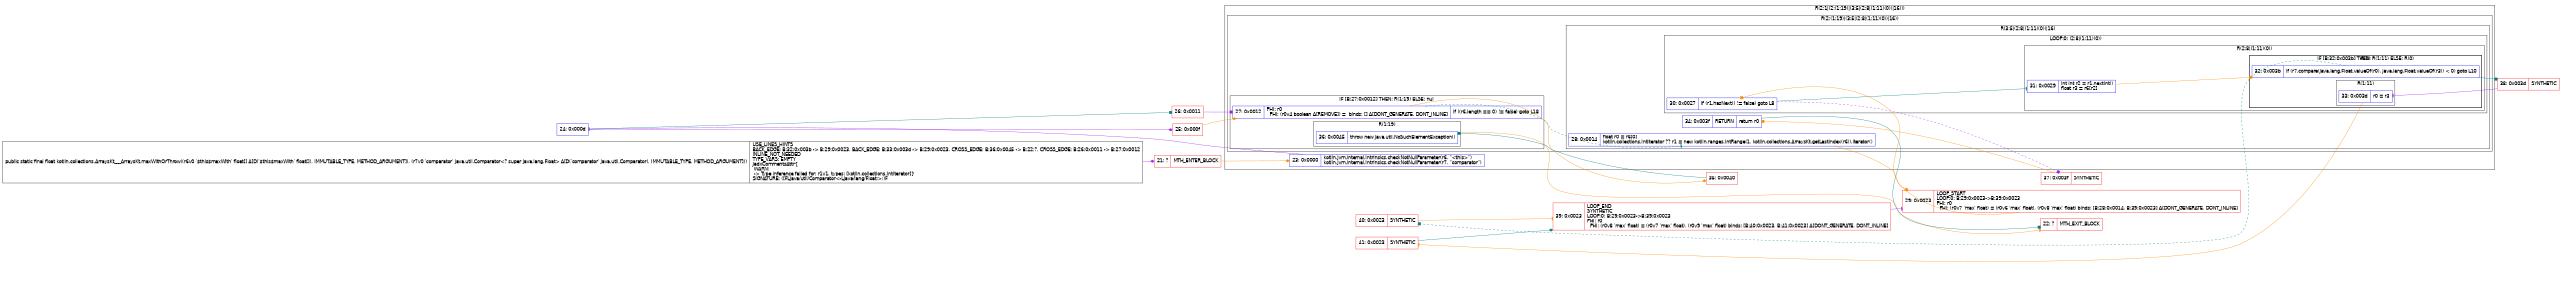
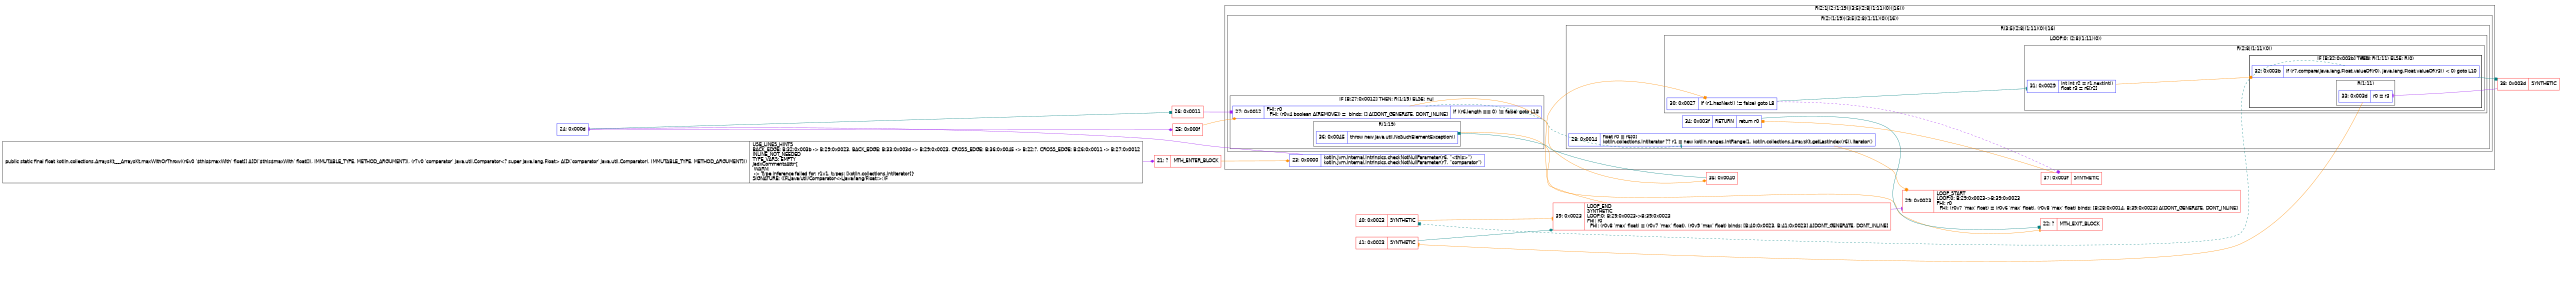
edge "29: 0x0023" -> "30: 0x0027": now "39: 0x0023" -> "30: 0x0027"
